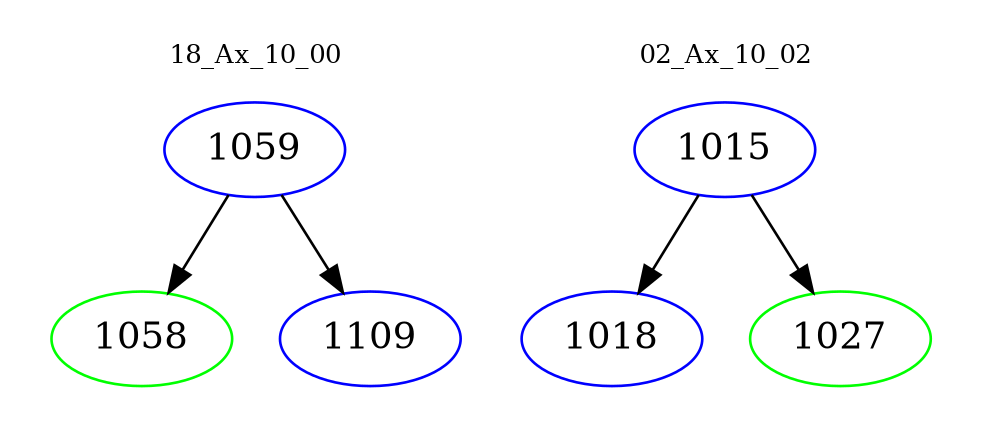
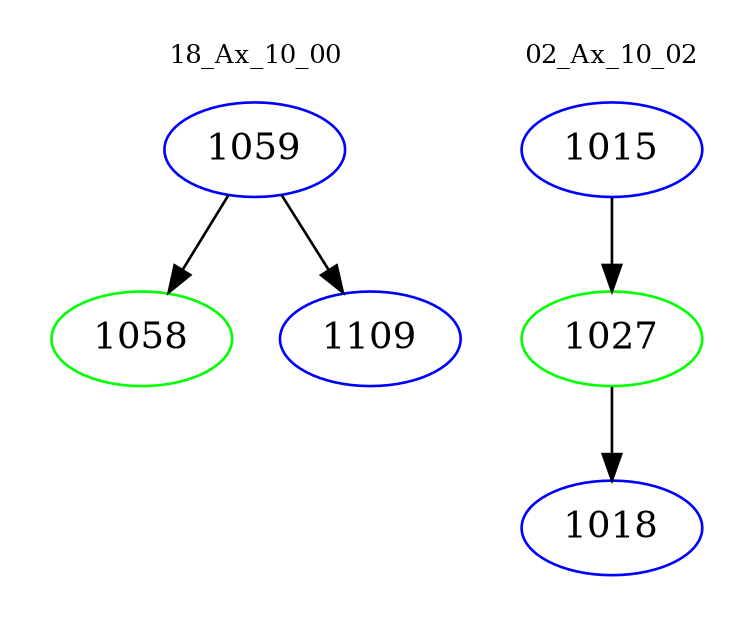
edge "1015" -> "1018": now "1027" -> "1018"
